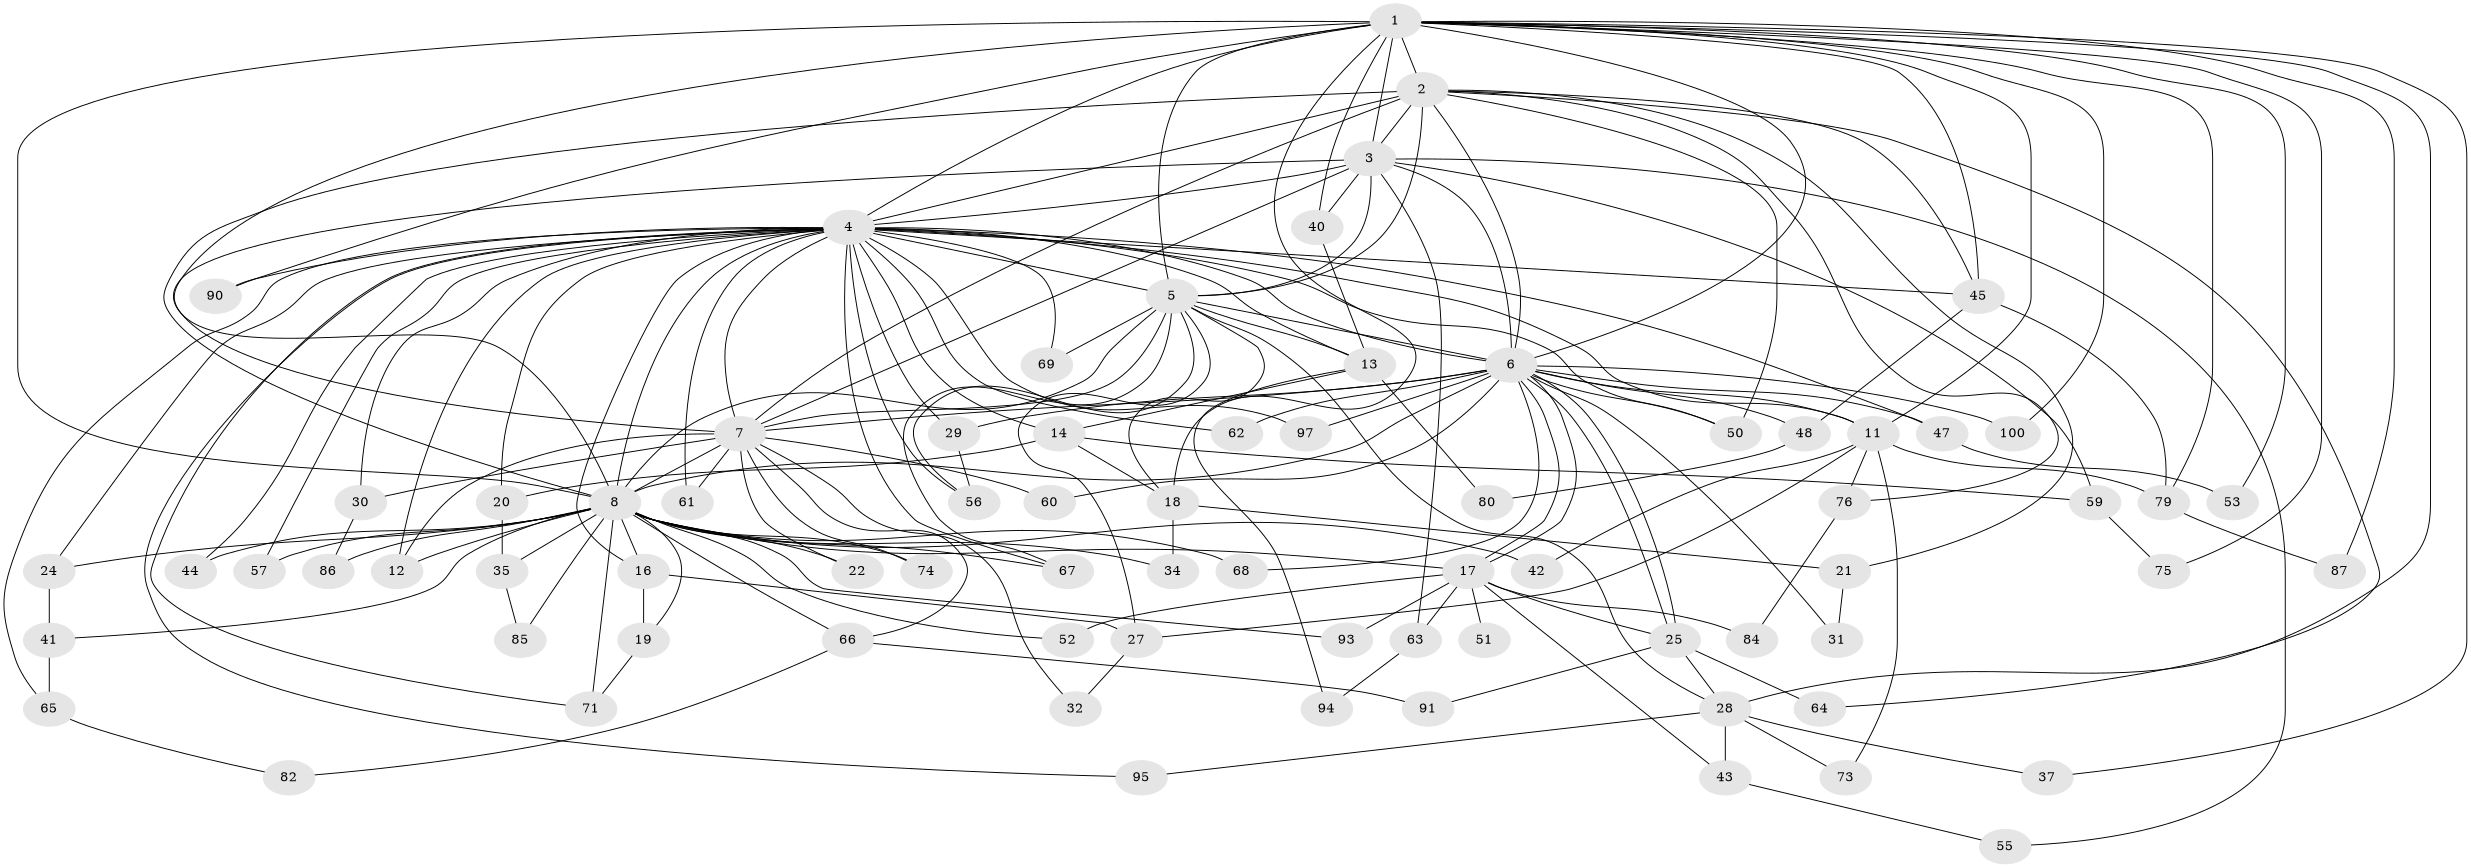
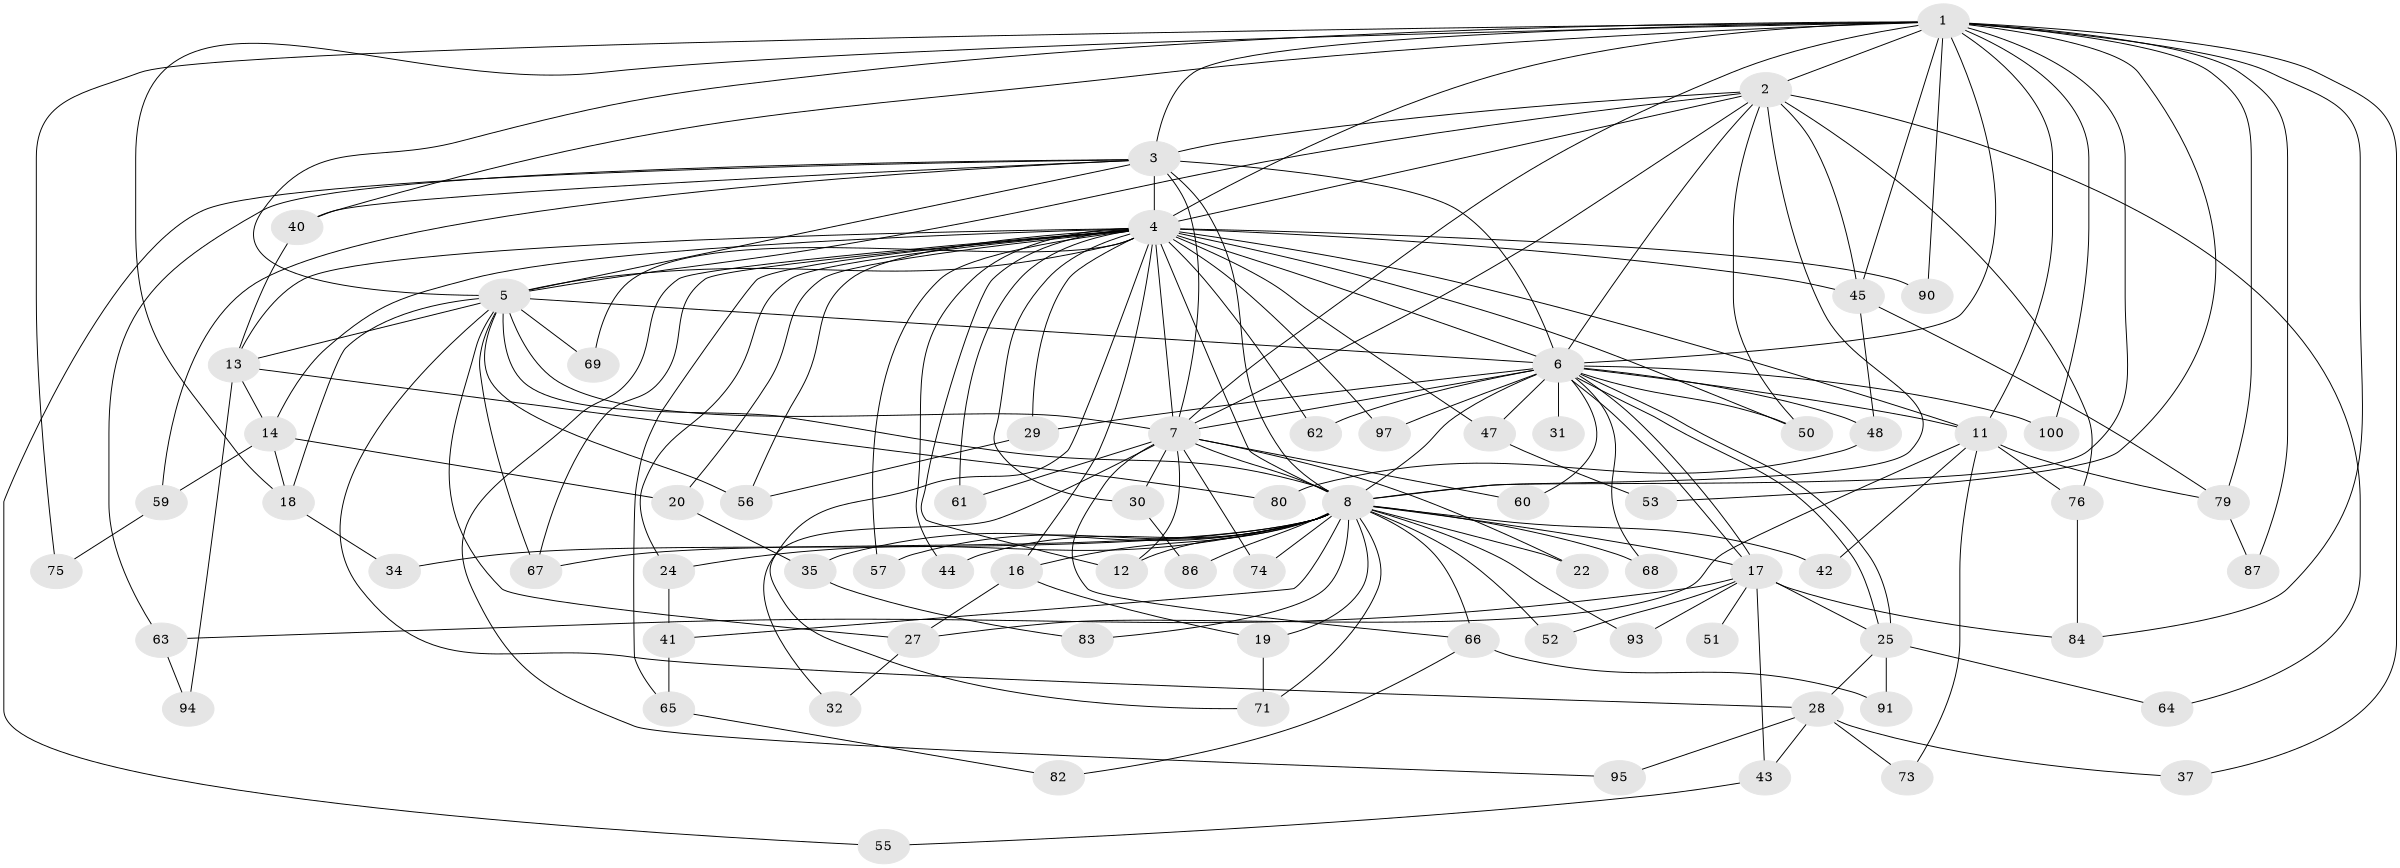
edge "1" -- "28": now "1" -- "84"
node "21": removed
node "85": label "85" -> "83"
